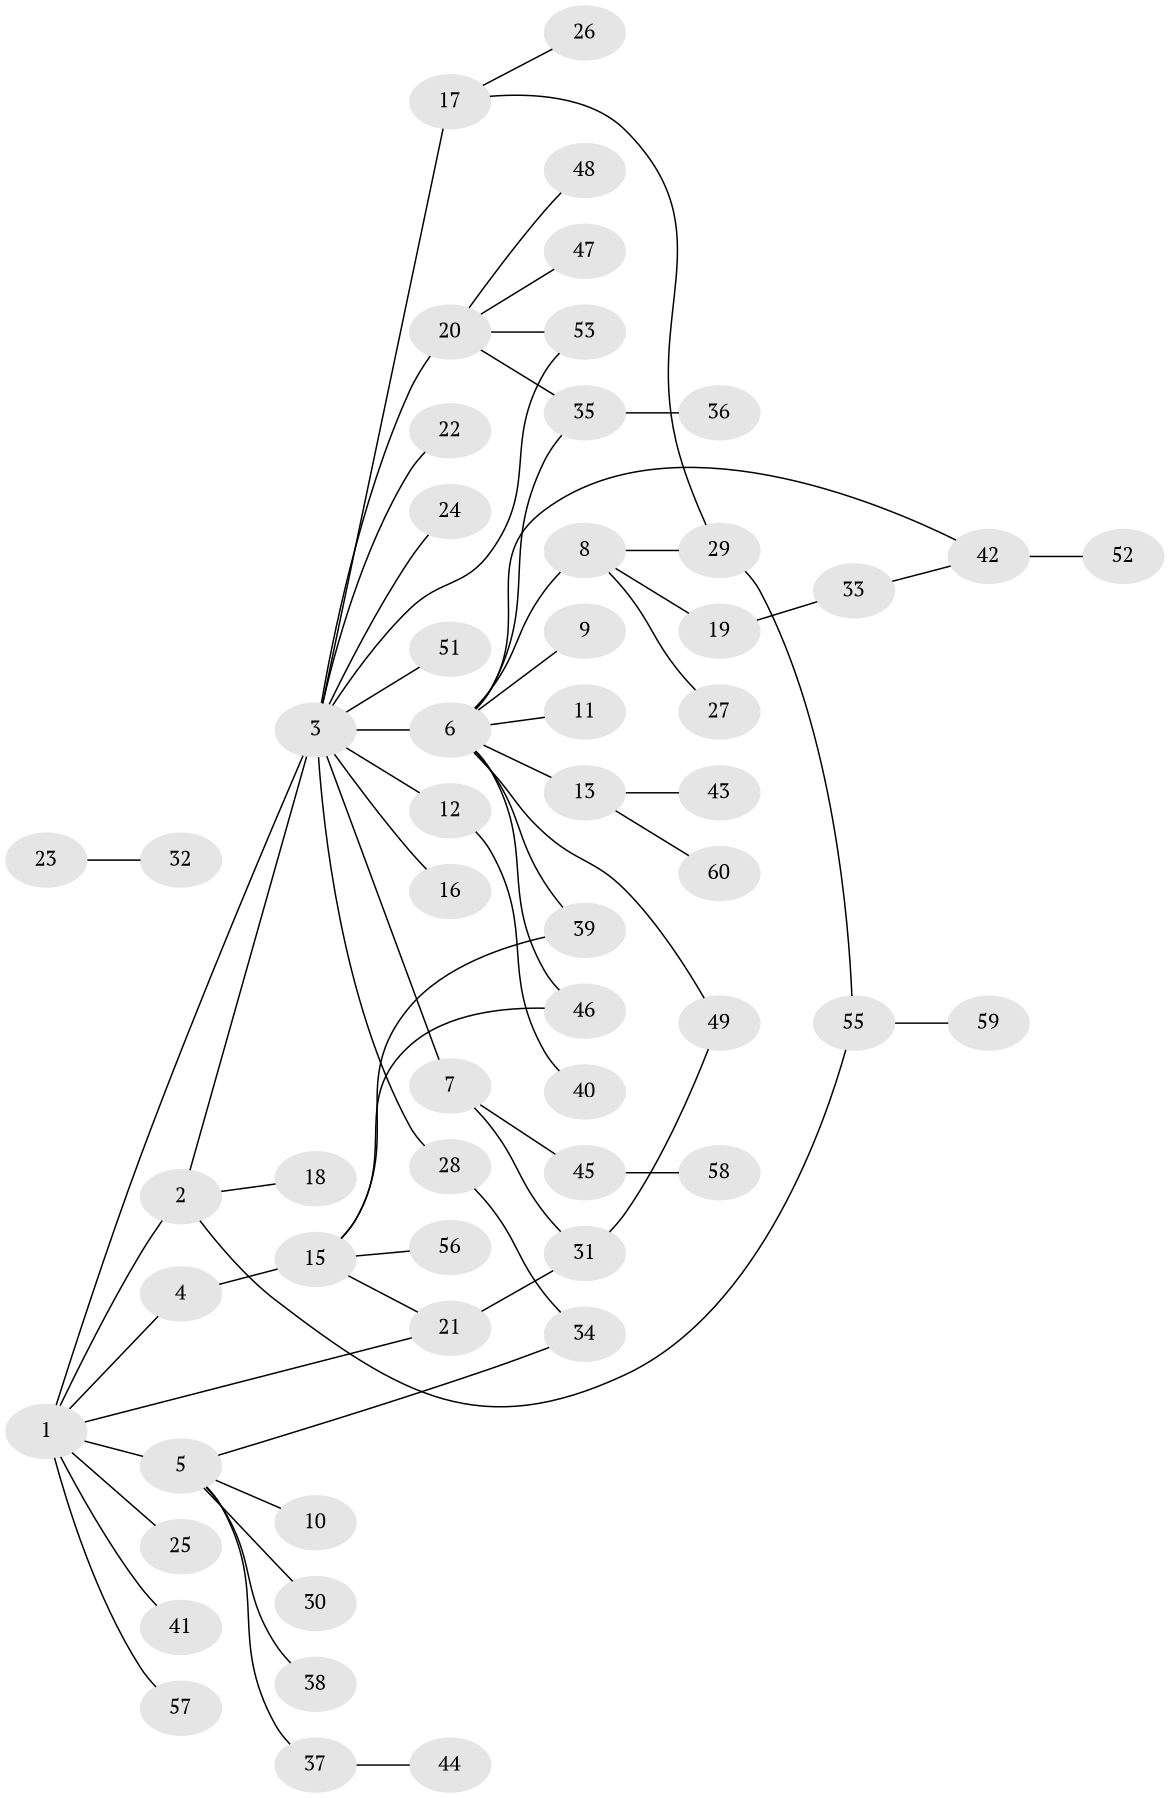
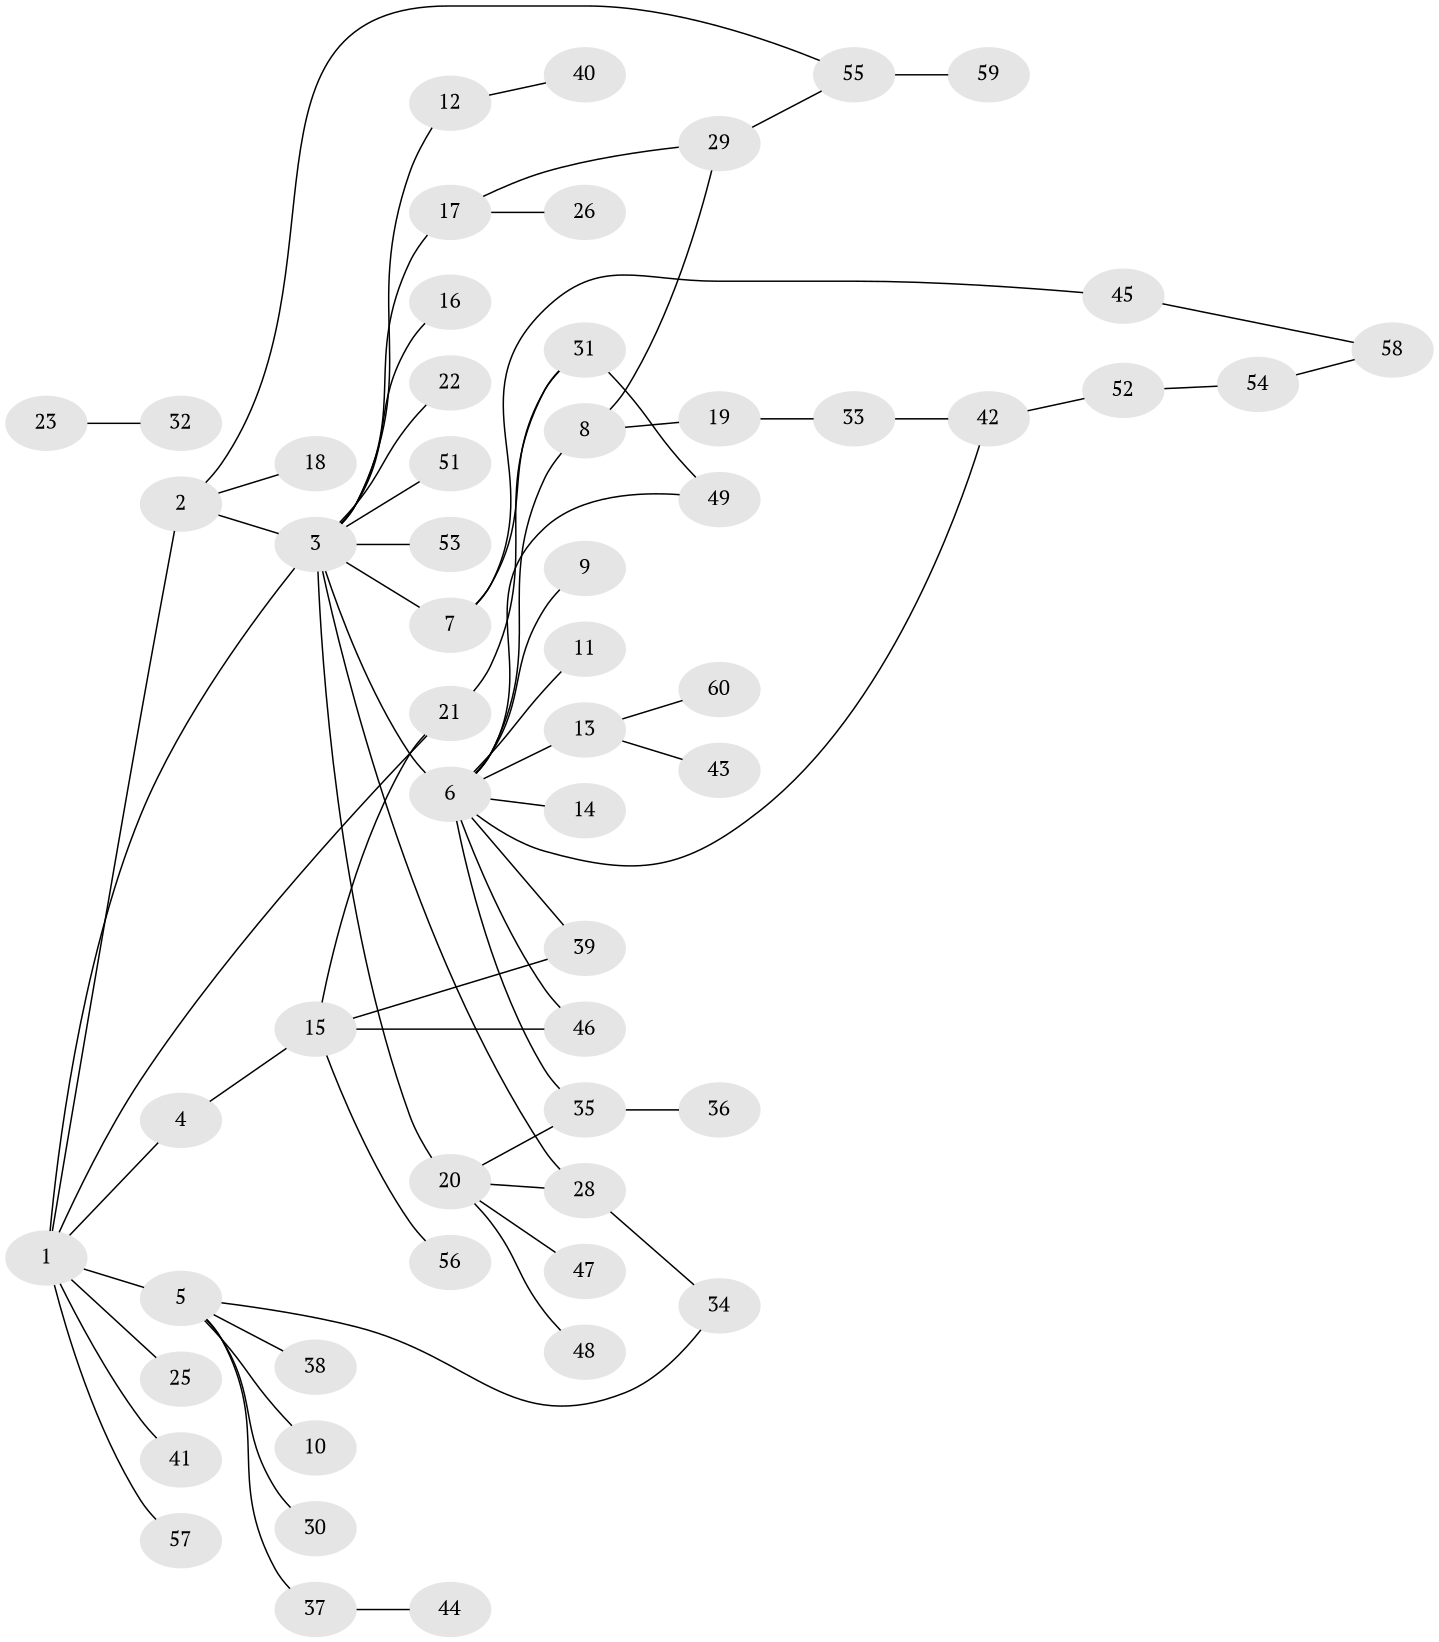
edge "20" -- "53": now "20" -- "28"
node "54": added
node "24": removed
node "27": removed
node "14": added
